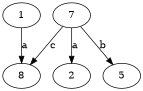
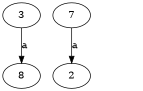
node "1": label "1" -> "3"
edge "7" -> "8": removed, label "c"
node "5": removed
